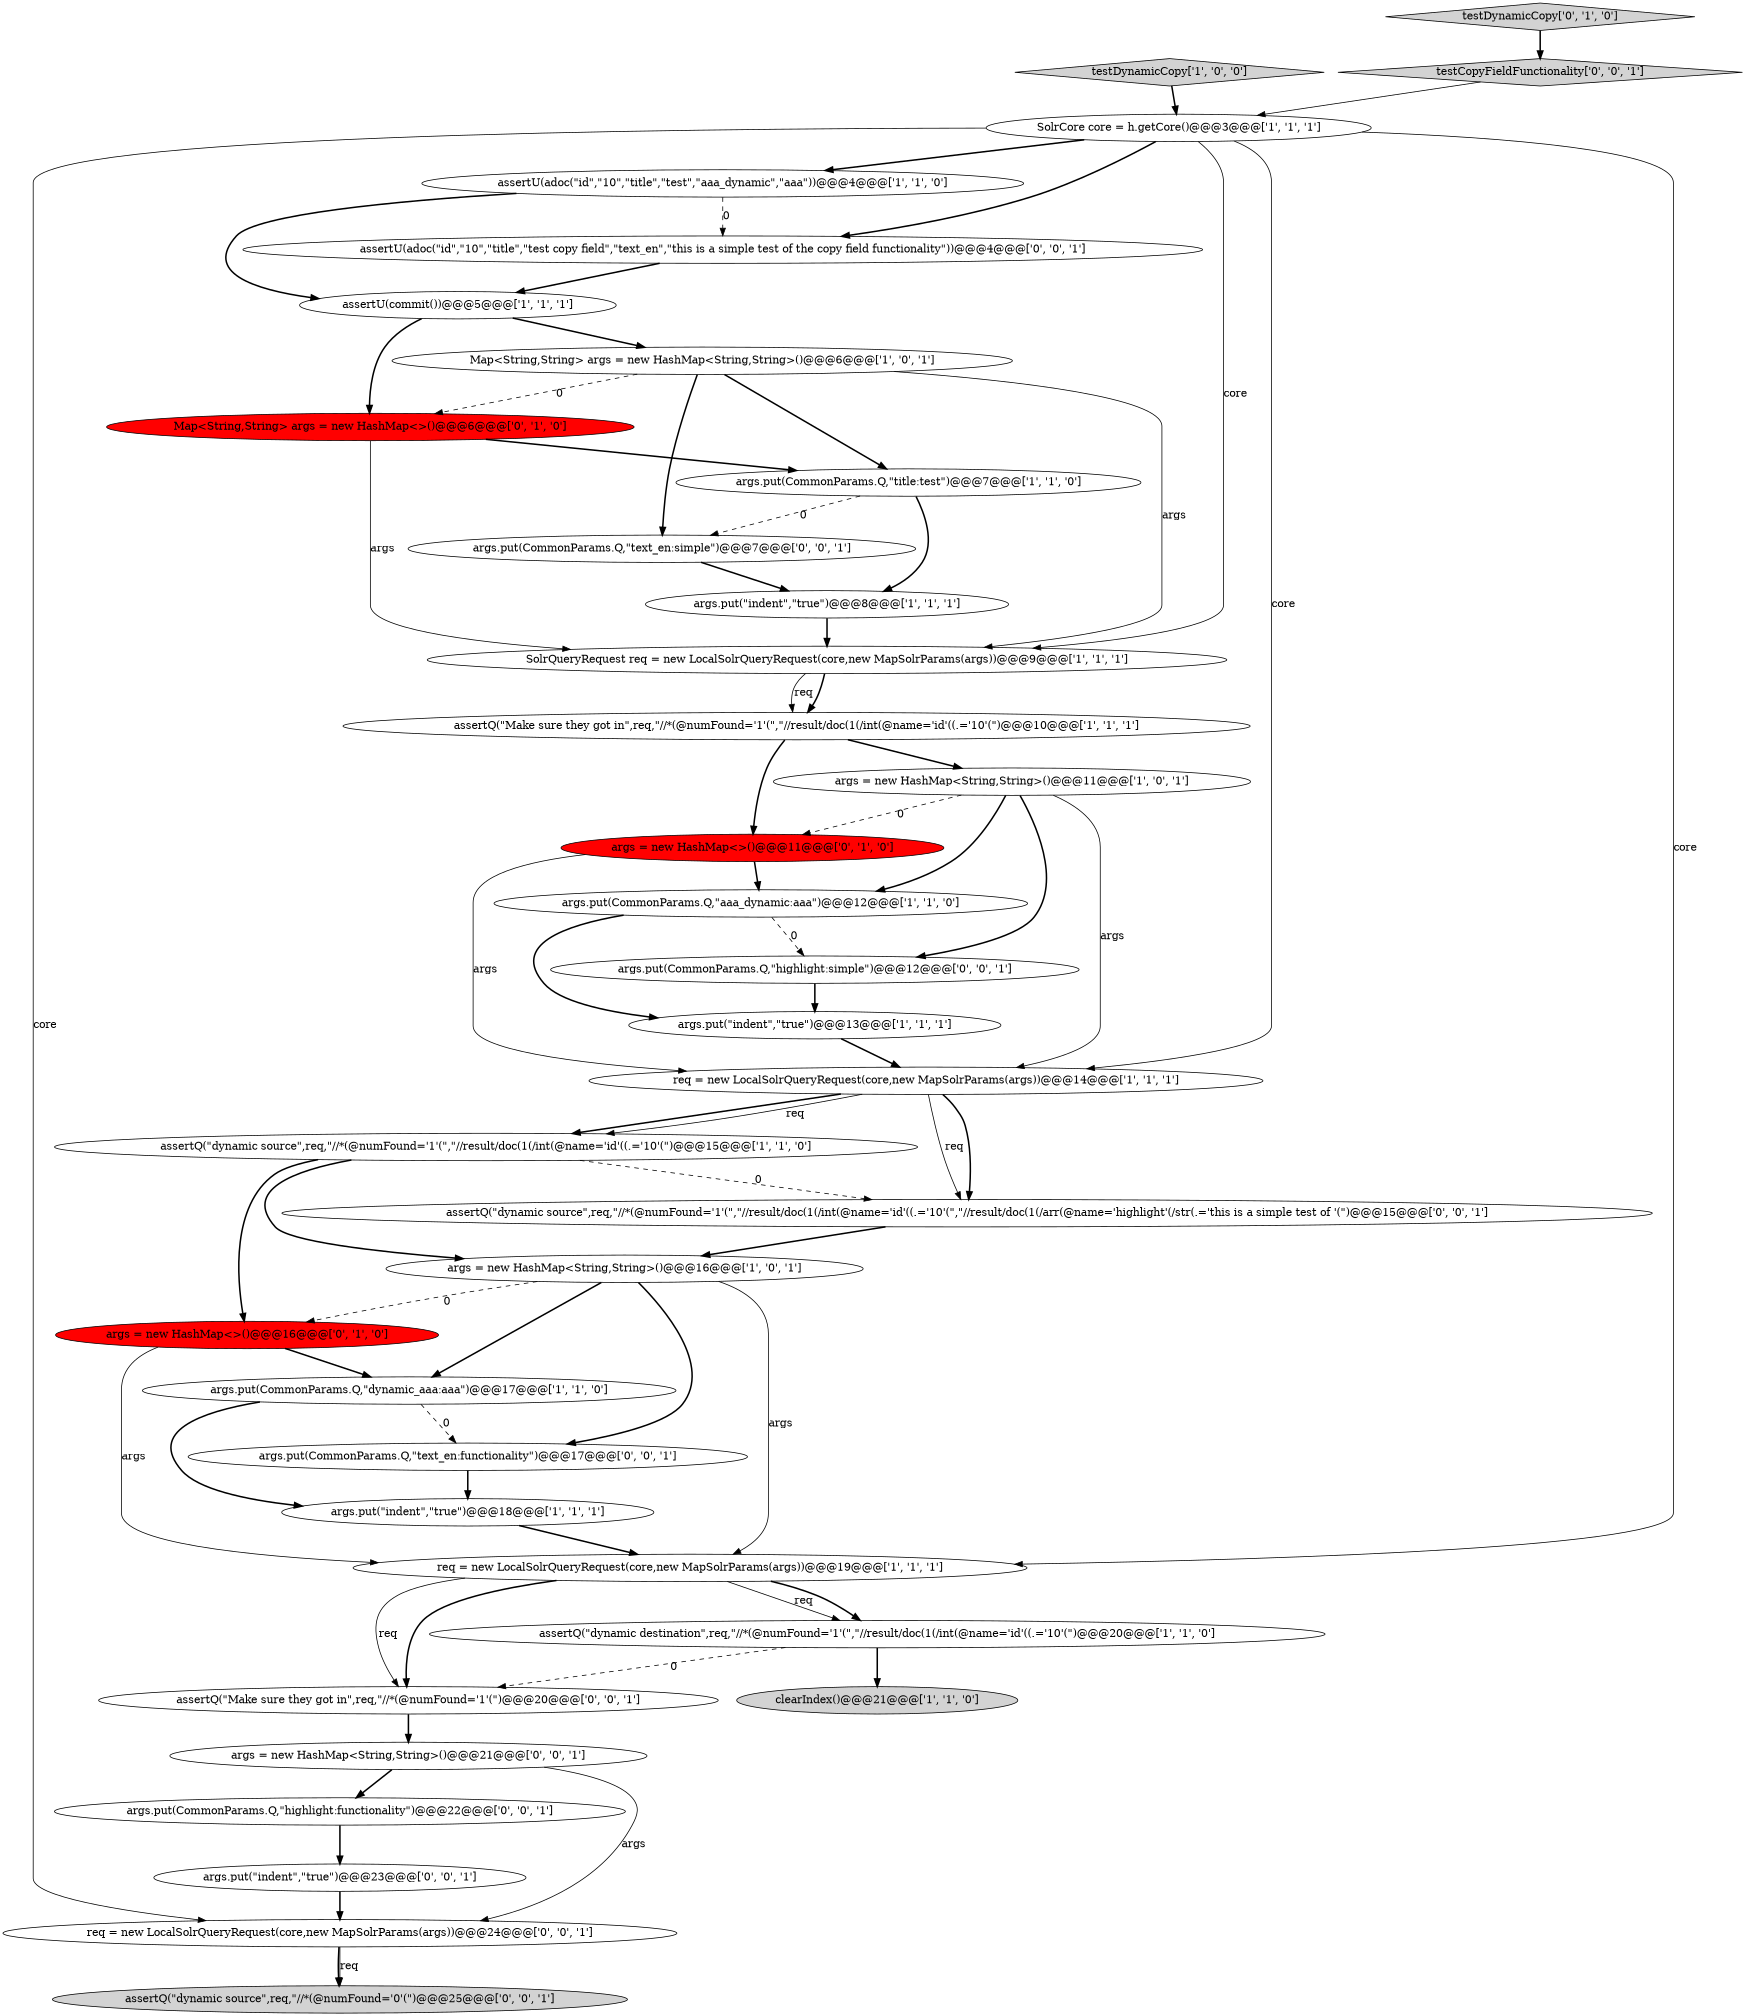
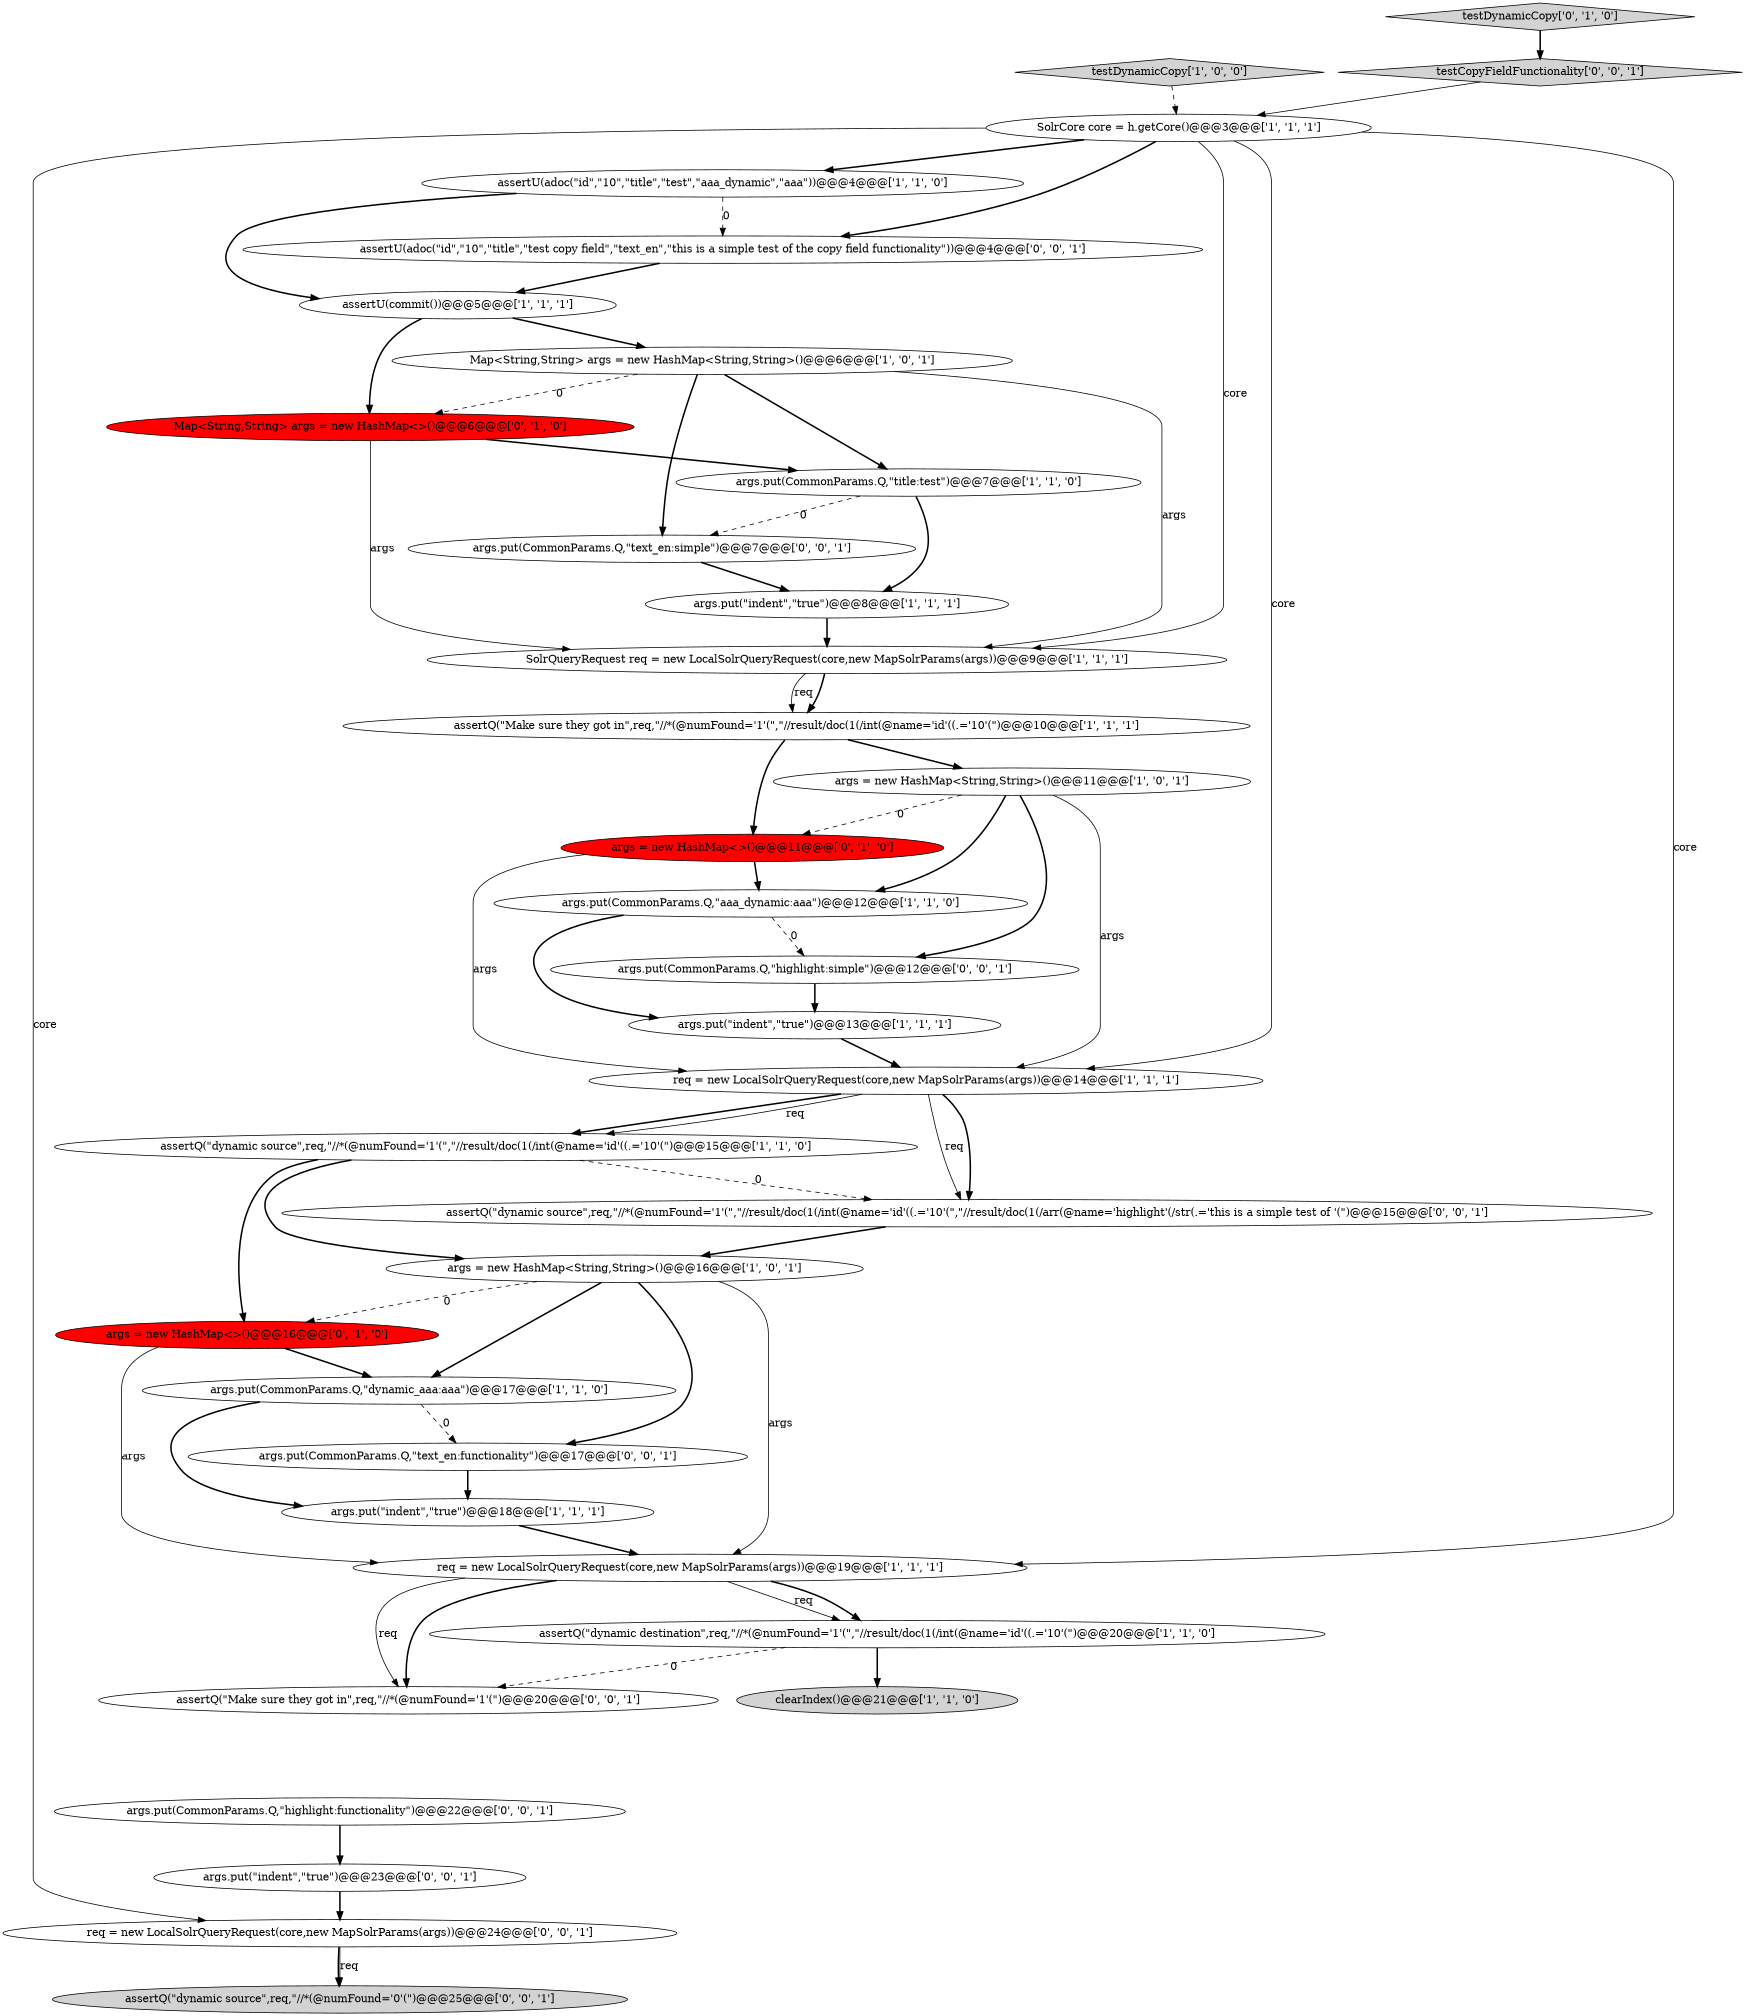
edge "testDynamicCopy['1', '0', '0']" -> "SolrCore core = h.getCore()@@@3@@@['1', '1', '1']": style bold -> dashed
node "args = new HashMap<String,String>()@@@21@@@['0', '0', '1']": removed
